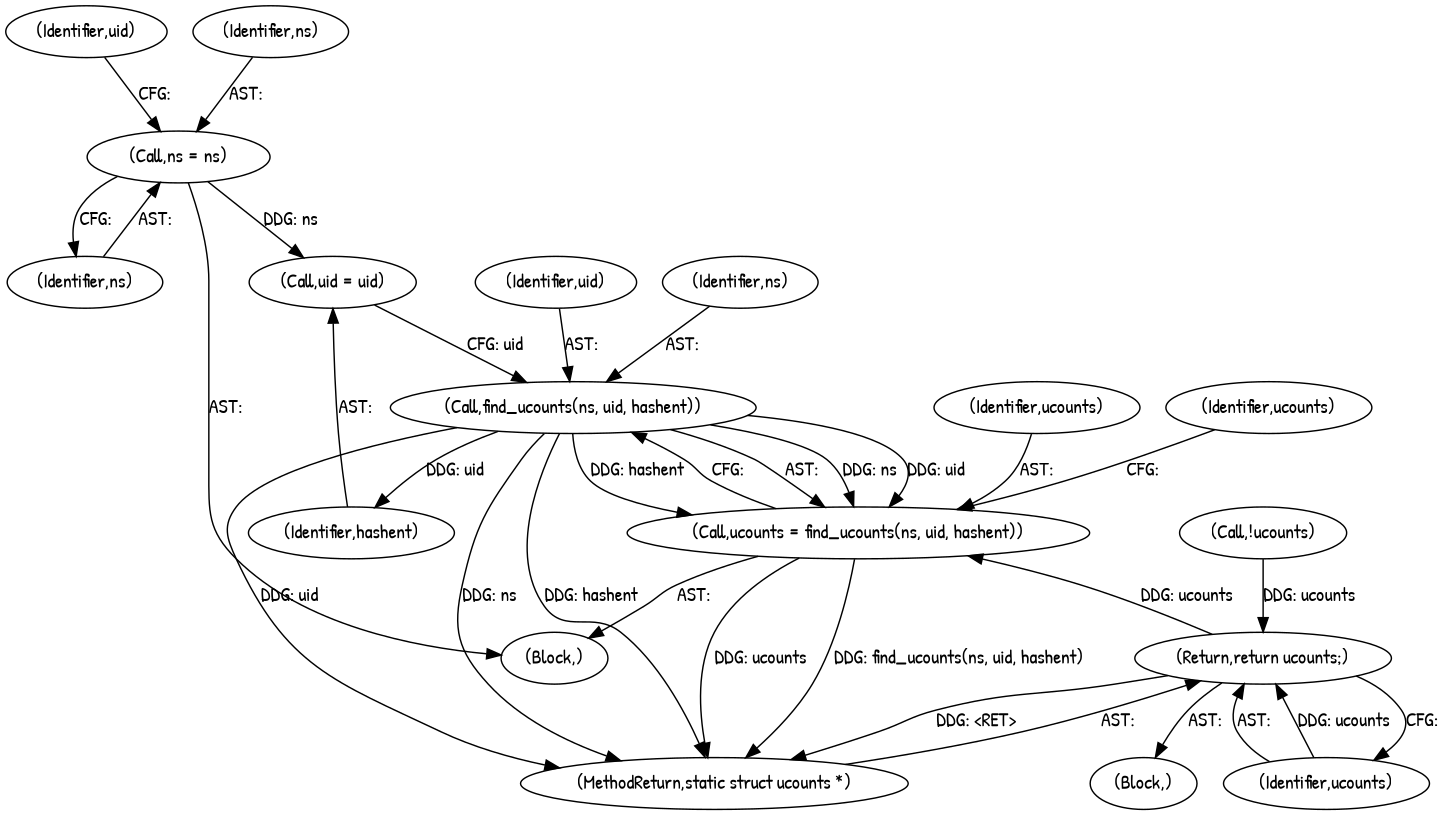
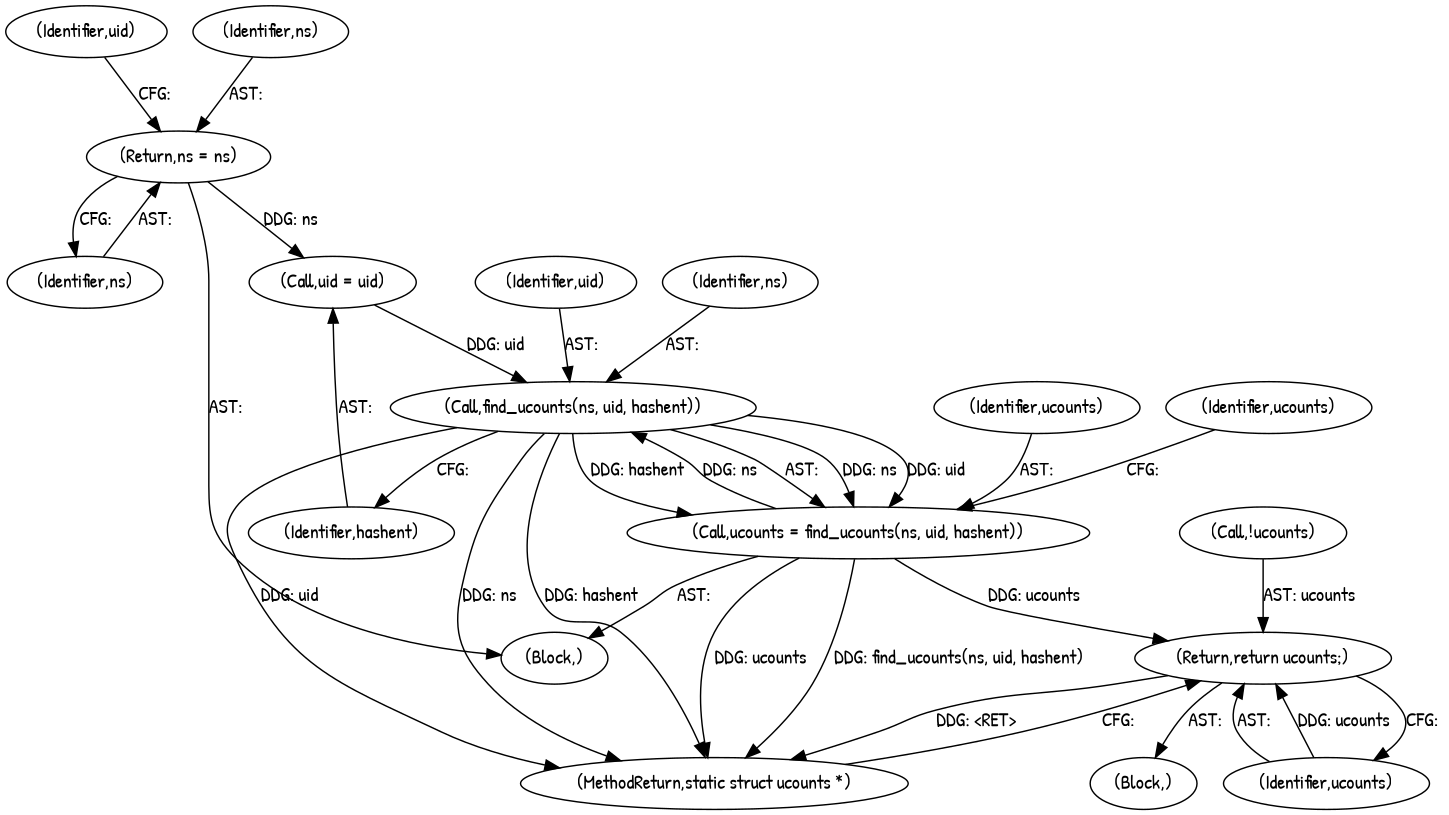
node "(Call,ns = ns)": label "(Call,ns = ns)" -> "(Return,ns = ns)"
edge "(Call,uid = uid)" -> "(Call,find_ucounts(ns, uid, hashent))": label "CFG: uid" -> "DDG: uid"
edge "(Call,find_ucounts(ns, uid, hashent))" -> "(Identifier,hashent)": label "DDG: uid" -> "CFG: "
edge "(Call,ucounts = find_ucounts(ns, uid, hashent))" -> "(Call,find_ucounts(ns, uid, hashent))": label "CFG: " -> "DDG: ns"
edge "(Return,return ucounts;)" -> "(Call,ucounts = find_ucounts(ns, uid, hashent))": reversed
edge "(Call,!ucounts)" -> "(Return,return ucounts;)": label "DDG: ucounts" -> "AST: ucounts"
edge "(MethodReturn,static struct ucounts *)" -> "(Return,return ucounts;)": label "AST: " -> "CFG: "
